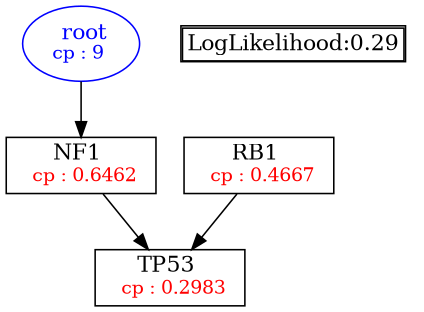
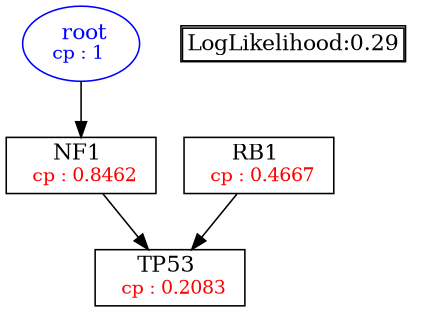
node "root": text "cp : 9" -> "cp : 1"
node "NF1": text "cp : 0.6462" -> "cp : 0.8462"
node "TP53": text "cp : 0.2983" -> "cp : 0.2083"
